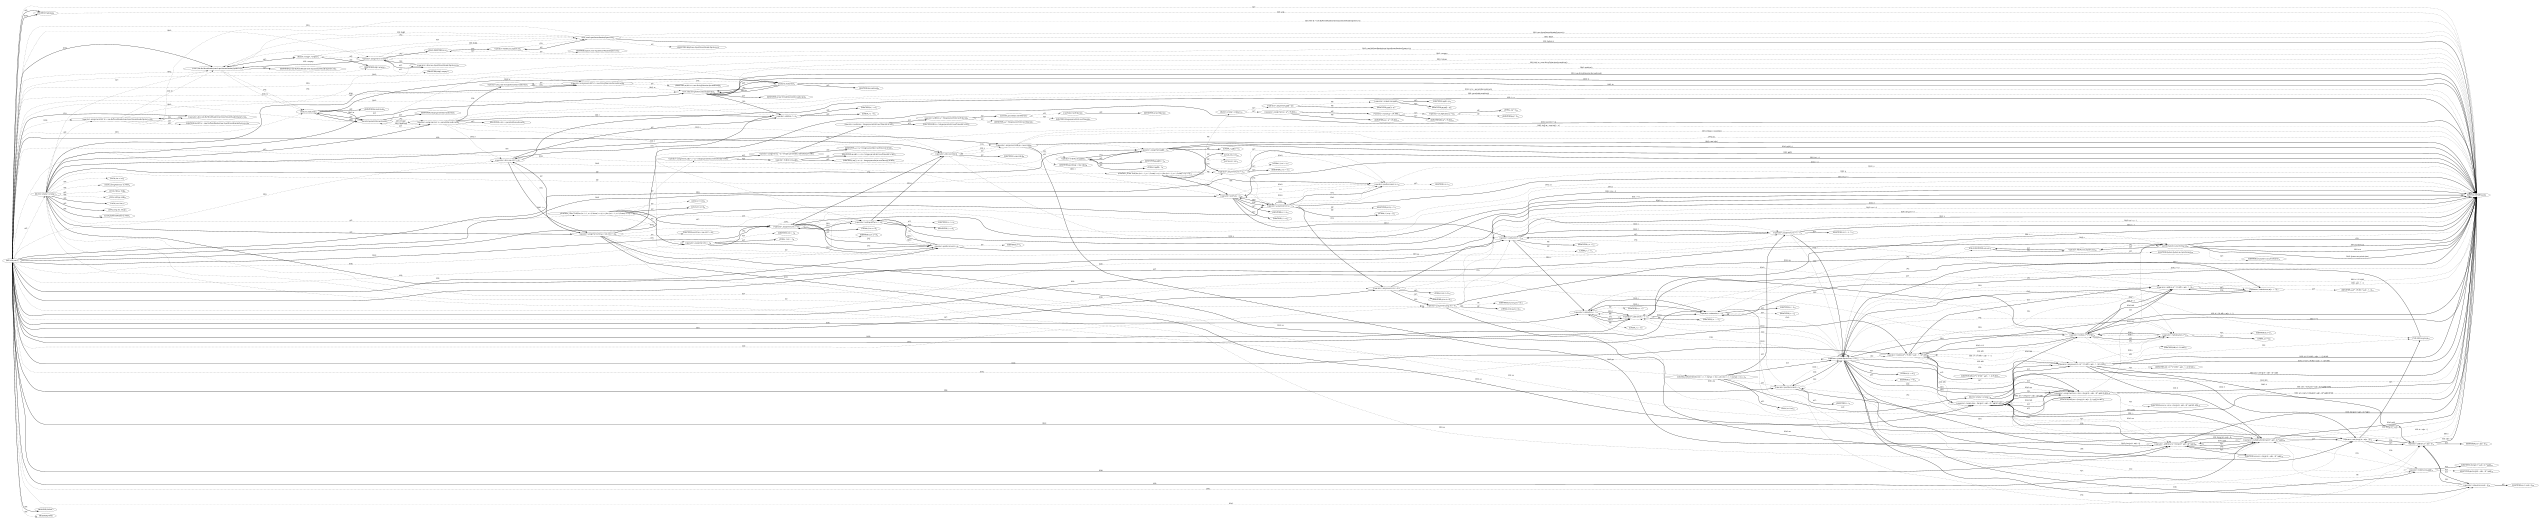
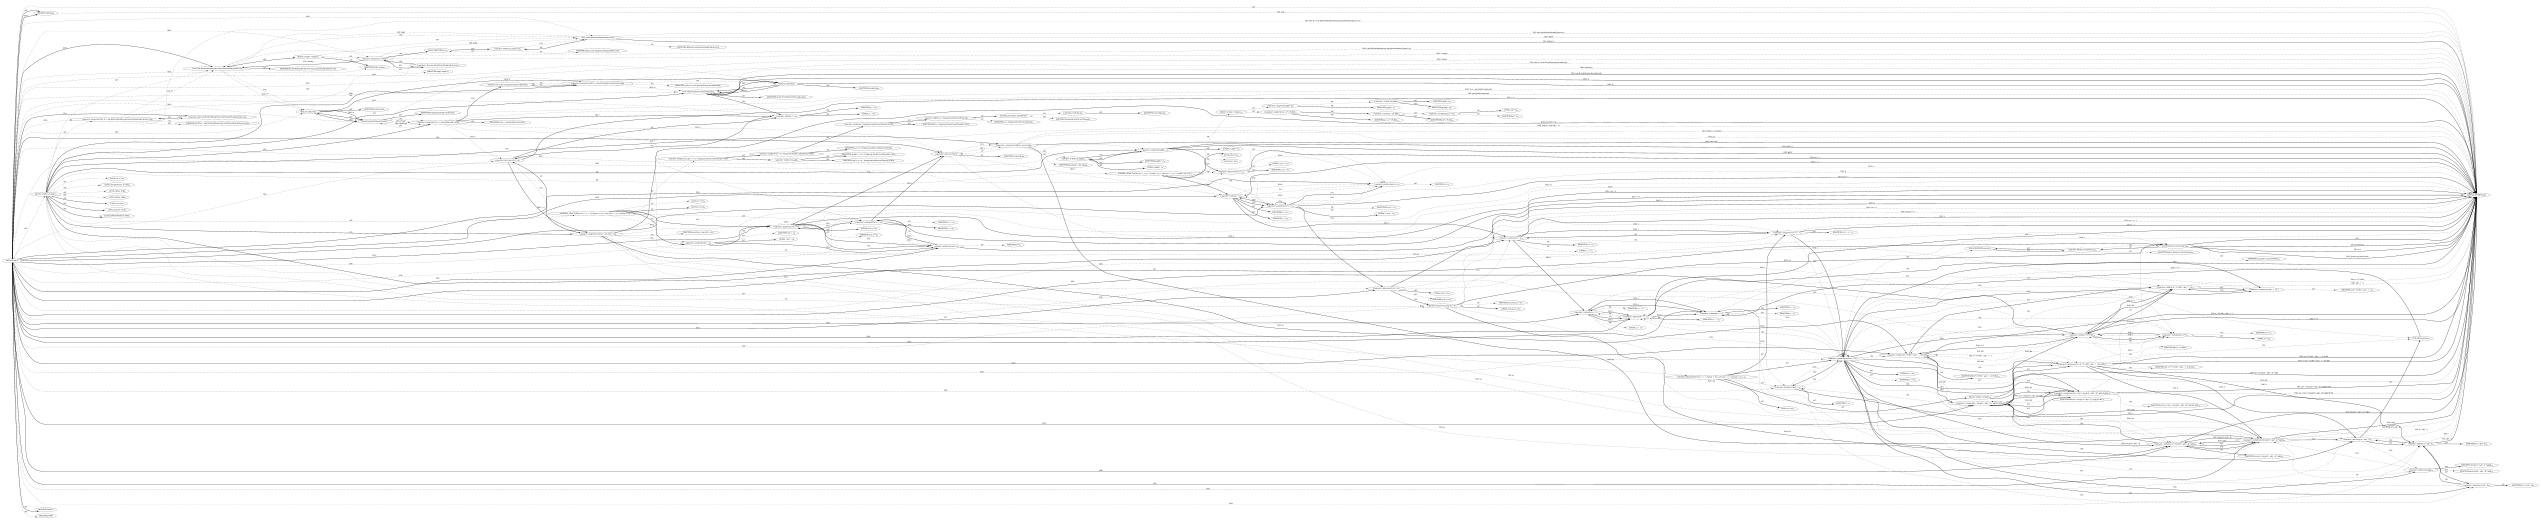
edge "(<init>,new InputStreamReader(System.in))" -> "(METHOD,main)": reversed
edge "(<operator>.assignment,int[] aa = new int[1 + n])" -> "(<operator>.cast,(long) (d + aa[n - i]))": style bold -> dashed
edge "(METHOD,main)" -> "(<operator>.postDecrement,i--)": style bold -> dashed
